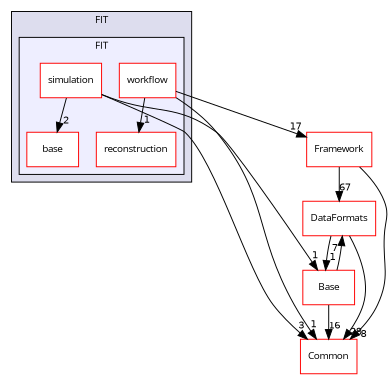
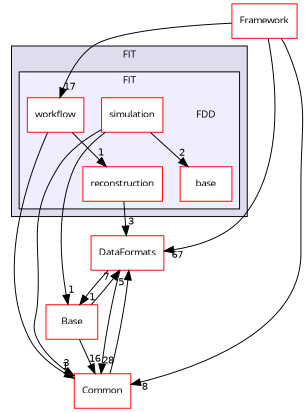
edge "workflow" -> "Framework": reversed
node "FDD": added
edge "reconstruction" -> "DataFormats": added
edge "Common" -> "DataFormats": added
